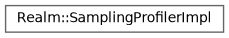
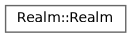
node "Realm::SamplingProfilerImpl": label "Realm::SamplingProfilerImpl" -> "Realm::Realm"
